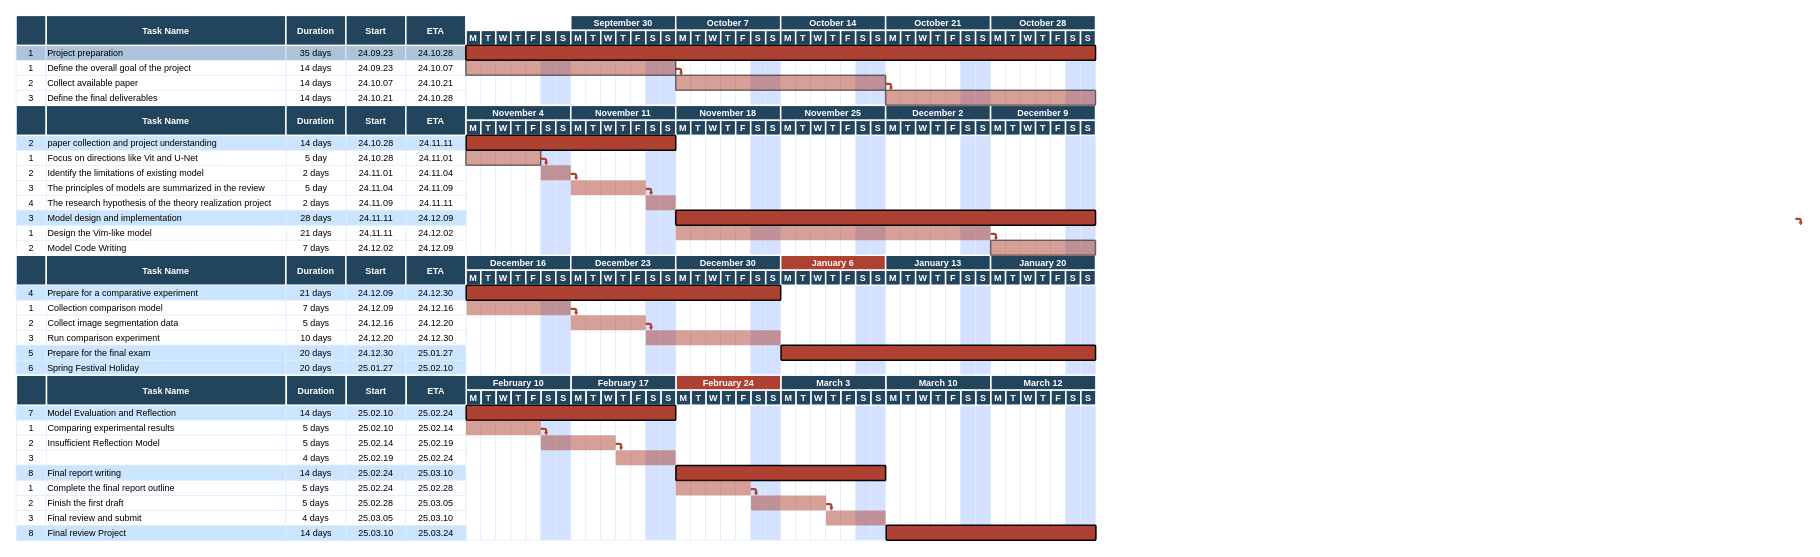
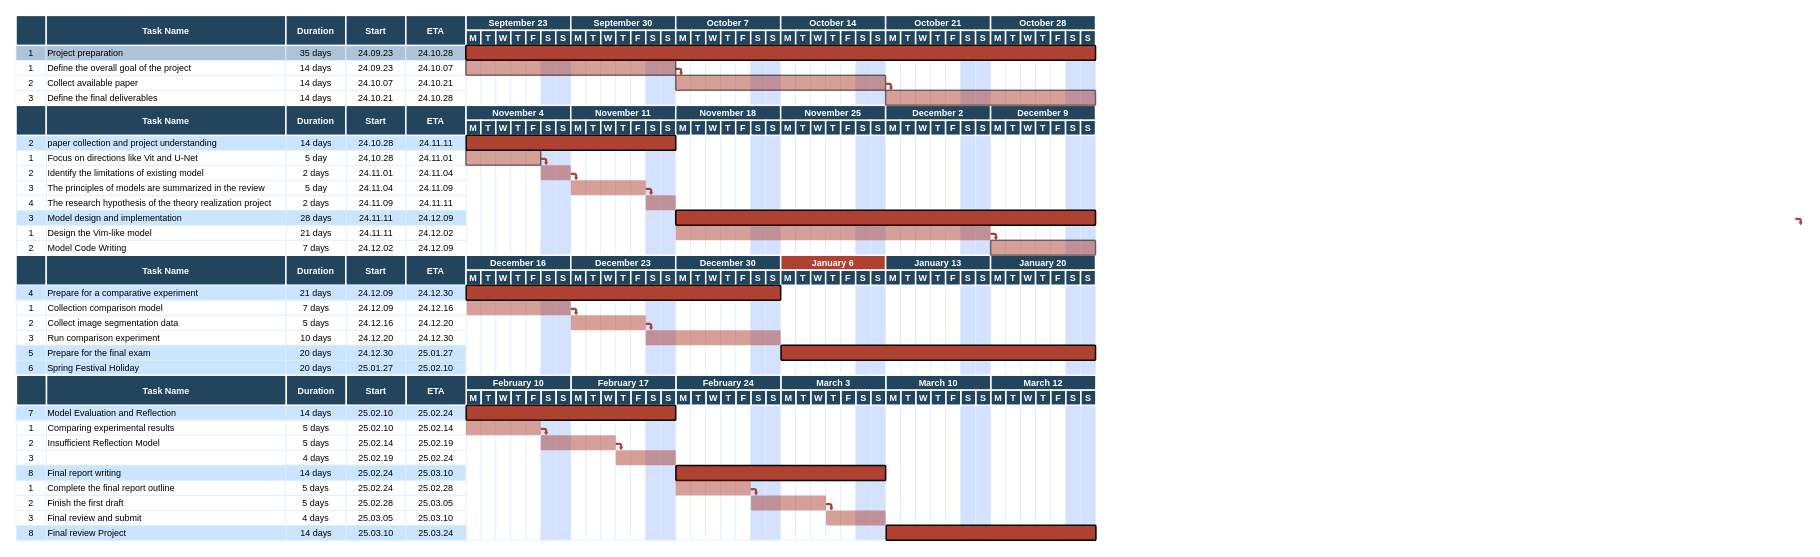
node "September 23": added
node "February 24": fillcolor #ae4132 -> #23445d
